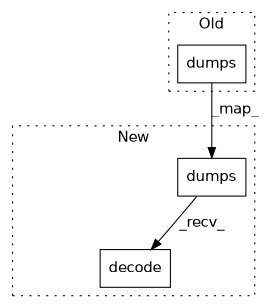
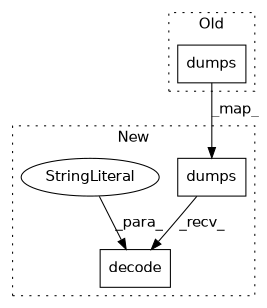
node "StringLiteral": added
